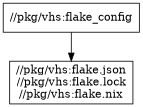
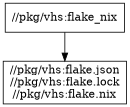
node "//pkg/vhs:flake_config": label "//pkg/vhs:flake_config" -> "//pkg/vhs:flake_nix"
